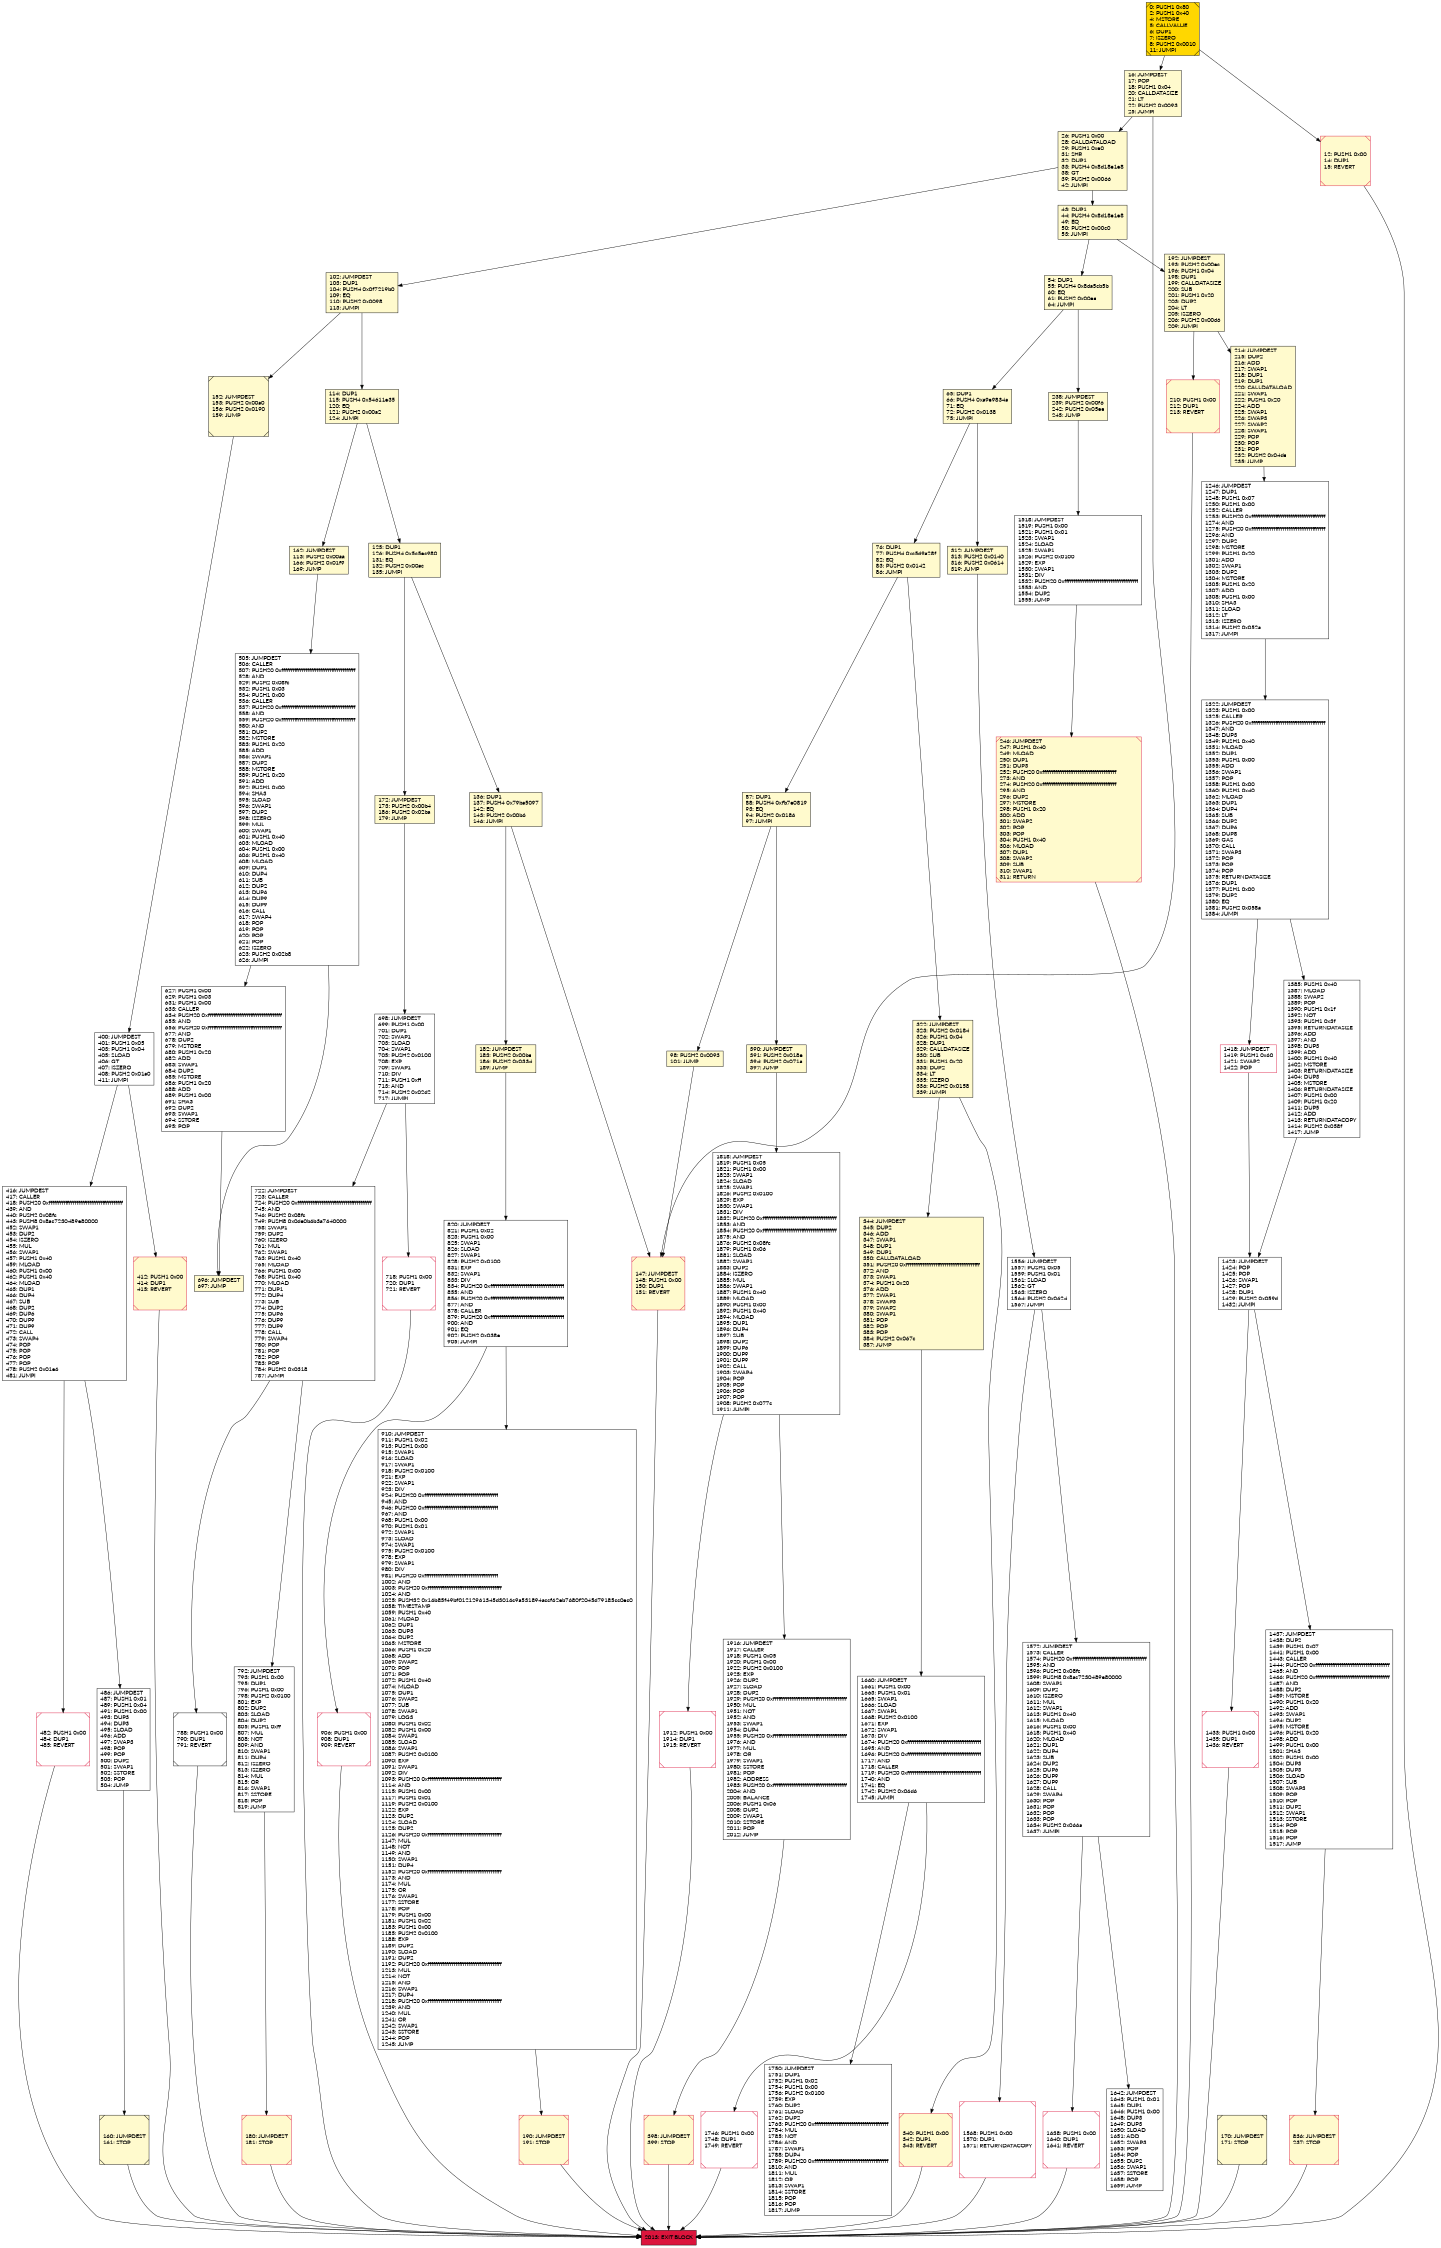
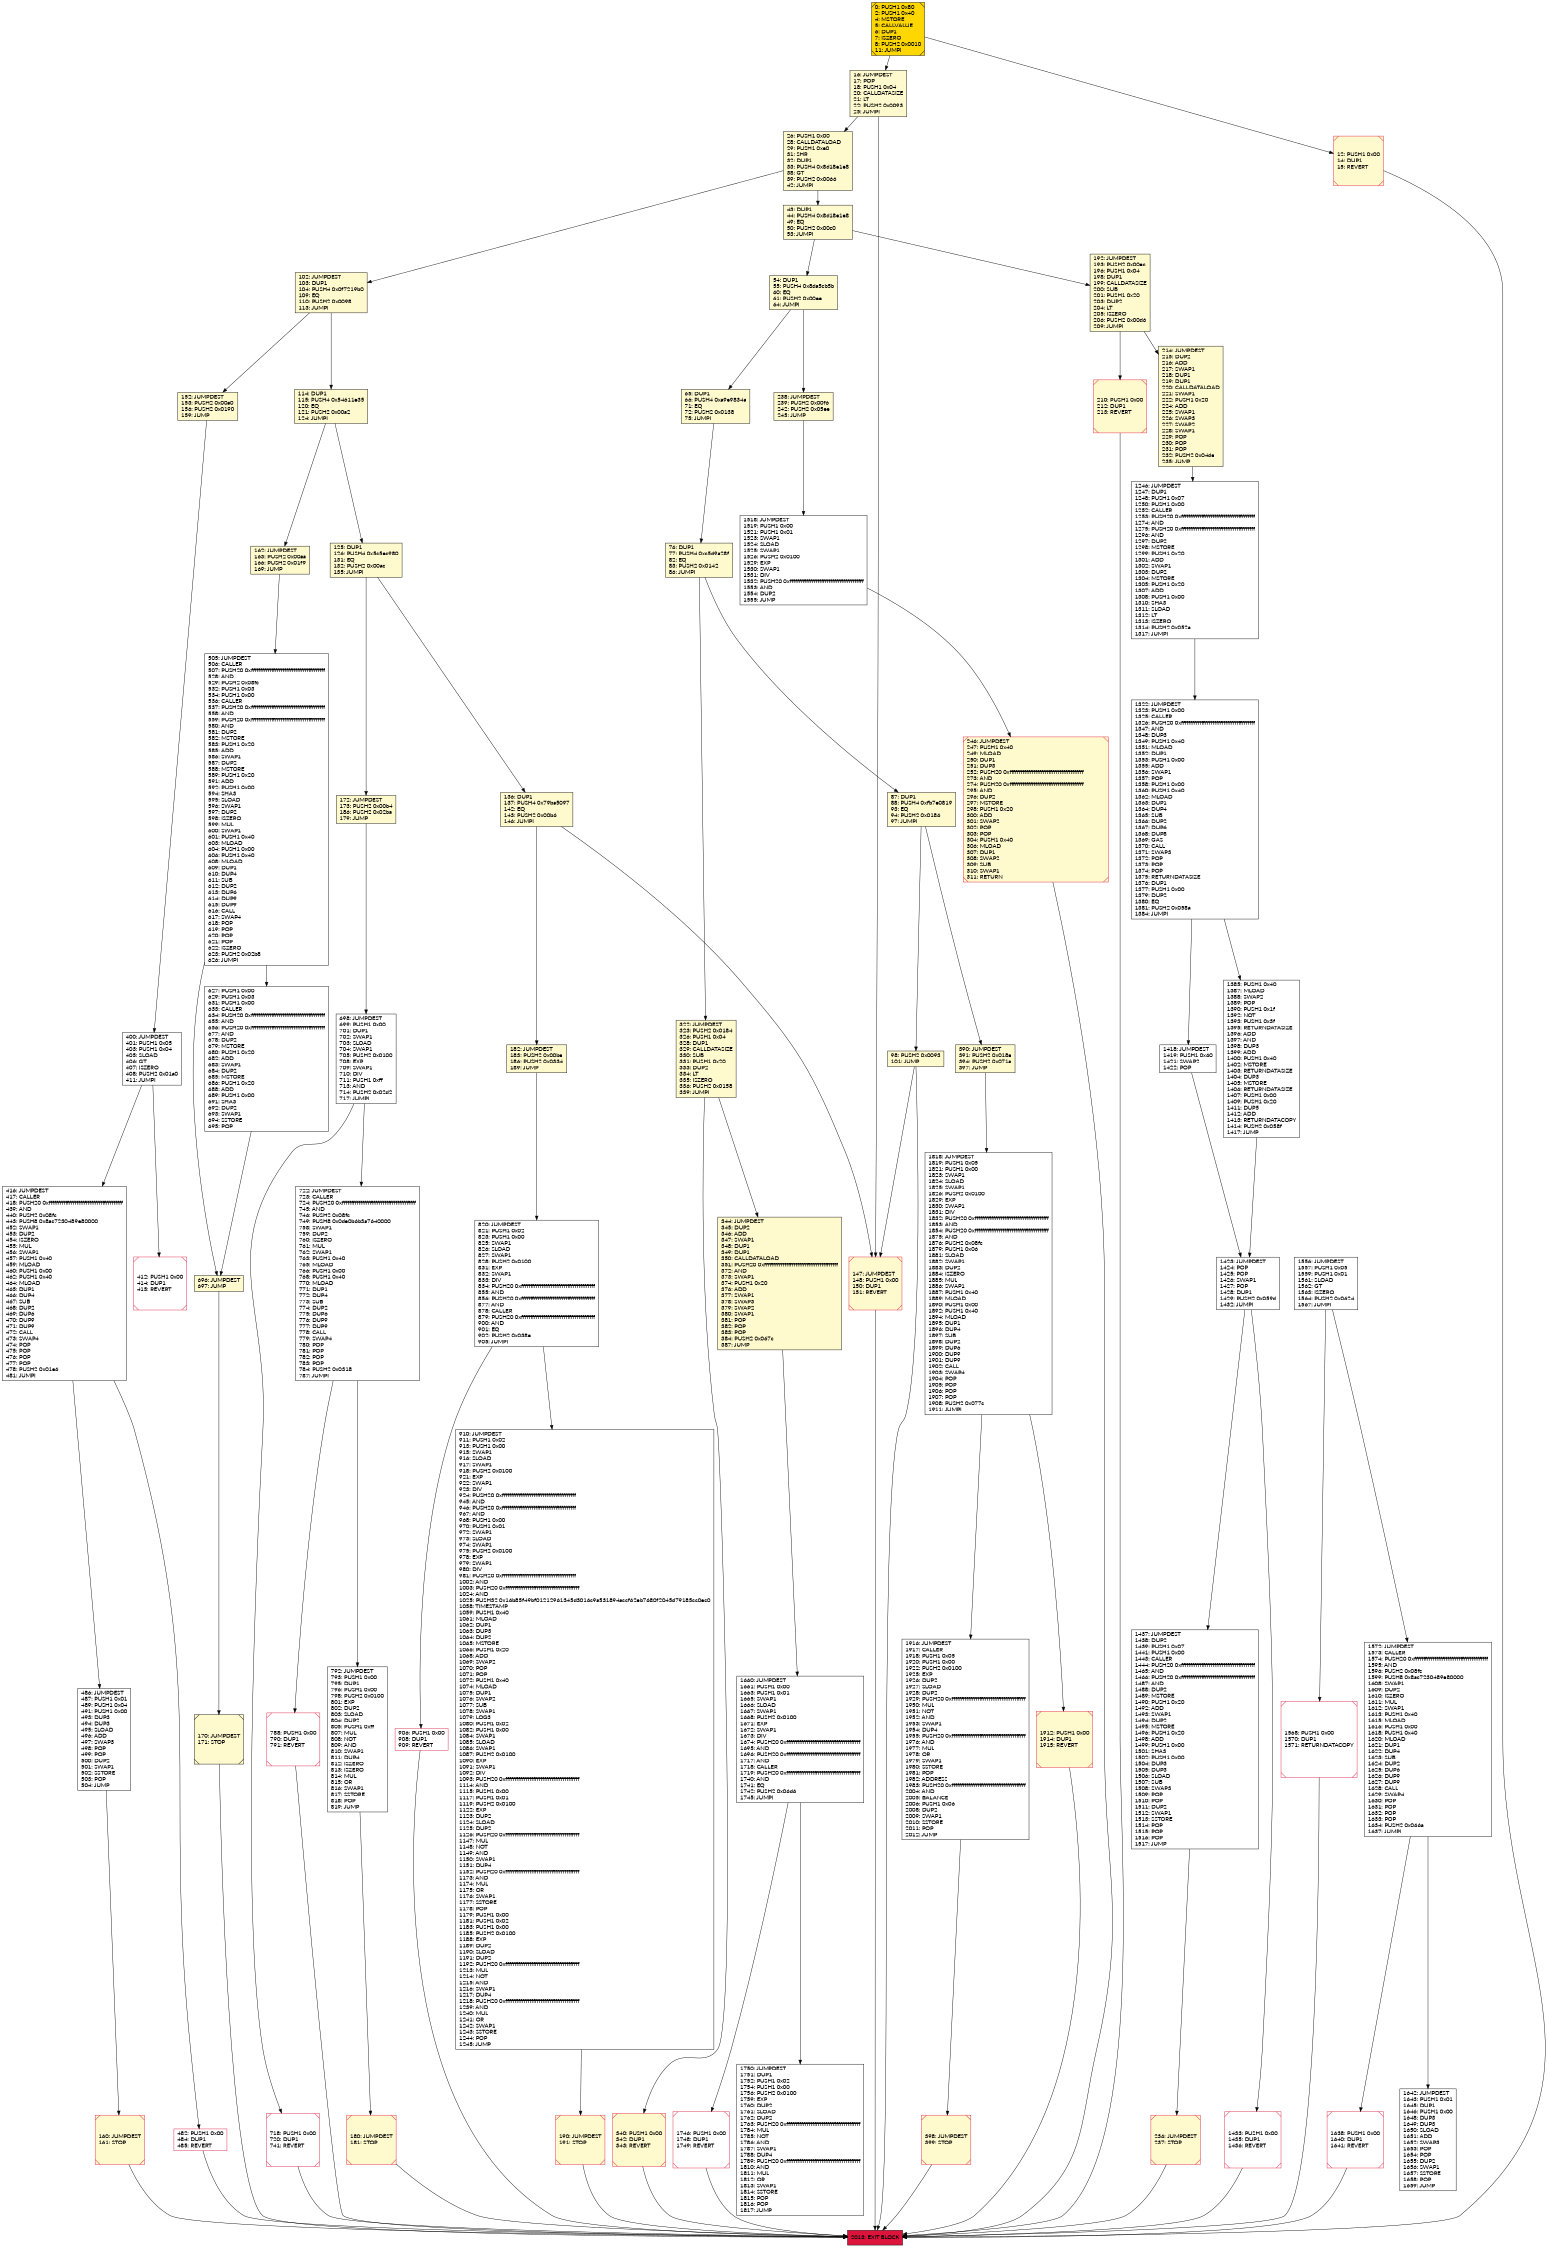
node "152: JUMPDEST 153: PUSH2 0x00a0 156: PUSH2 0x0190 159: JUMP": shape Msquare -> box
node "162: JUMPDEST 113: PUSH2 0x00aa 166: PUSH2 0x01f9 169: JUMP": label "162: JUMPDEST 113: PUSH2 0x00aa 166: PUSH2 0x01f9 169: JUMP" -> "162: JUMPDEST 163: PUSH2 0x00aa 166: PUSH2 0x01f9 169: JUMP"
node "312: JUMPDEST 313: PUSH2 0x0140 316: PUSH2 0x0614 319: JUMP": removed
node "1418: JUMPDEST 1419: PUSH1 0x60 1421: SWAP2 1422: POP": color crimson -> black
node "412: PUSH1 0x00 414: DUP1 415: REVERT": fillcolor lemonchiffon -> white
node "718: PUSH1 0x00 720: DUP1 721: REVERT": label "718: PUSH1 0x00 720: DUP1 721: REVERT" -> "718: PUSH1 0x00 720: DUP1 741: REVERT"
edge "696: JUMPDEST 697: JUMP" -> "170: JUMPDEST 171: STOP": added
node "482: PUSH1 0x00 484: DUP1 485: REVERT": shape Msquare -> box
node "788: PUSH1 0x00 790: DUP1 791: REVERT": color black -> crimson
node "906: PUSH1 0x00 908: DUP1 909: REVERT": shape Msquare -> box
node "1912: PUSH1 0x00 1914: DUP1 1915: REVERT": fillcolor white -> lemonchiffon
edge "412: PUSH1 0x00 414: DUP1 415: REVERT" -> "2013: EXIT BLOCK": now "98: PUSH2 0x0093 101: JUMP" -> "2013: EXIT BLOCK"
node "160: JUMPDEST 161: STOP": color black -> crimson
node "836: JUMPDEST 237: STOP": label "836: JUMPDEST 237: STOP" -> "236: JUMPDEST 237: STOP"
